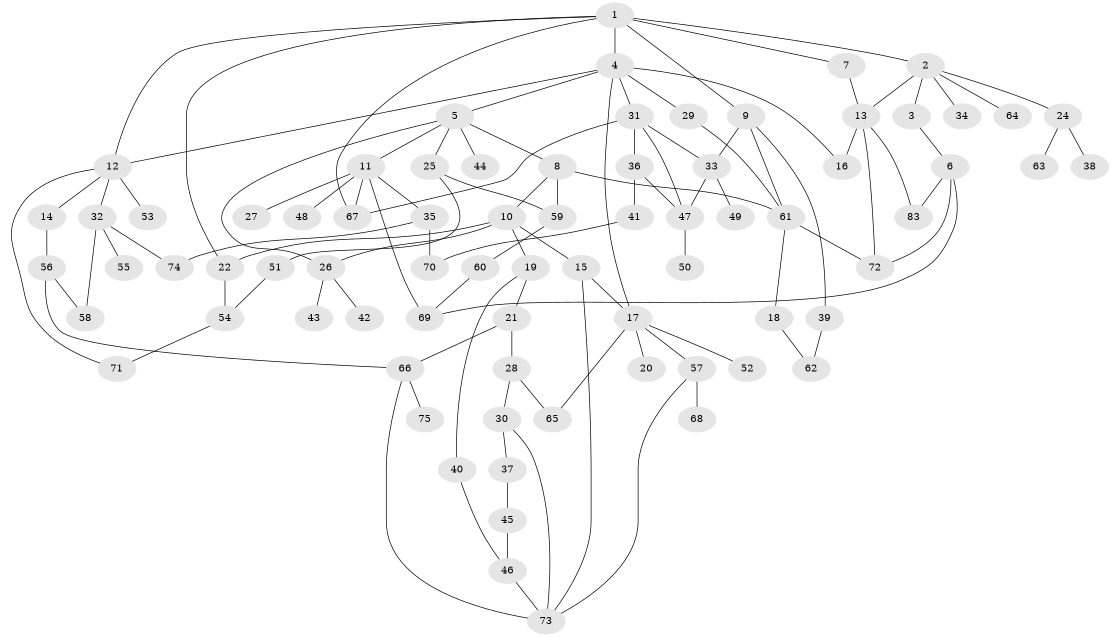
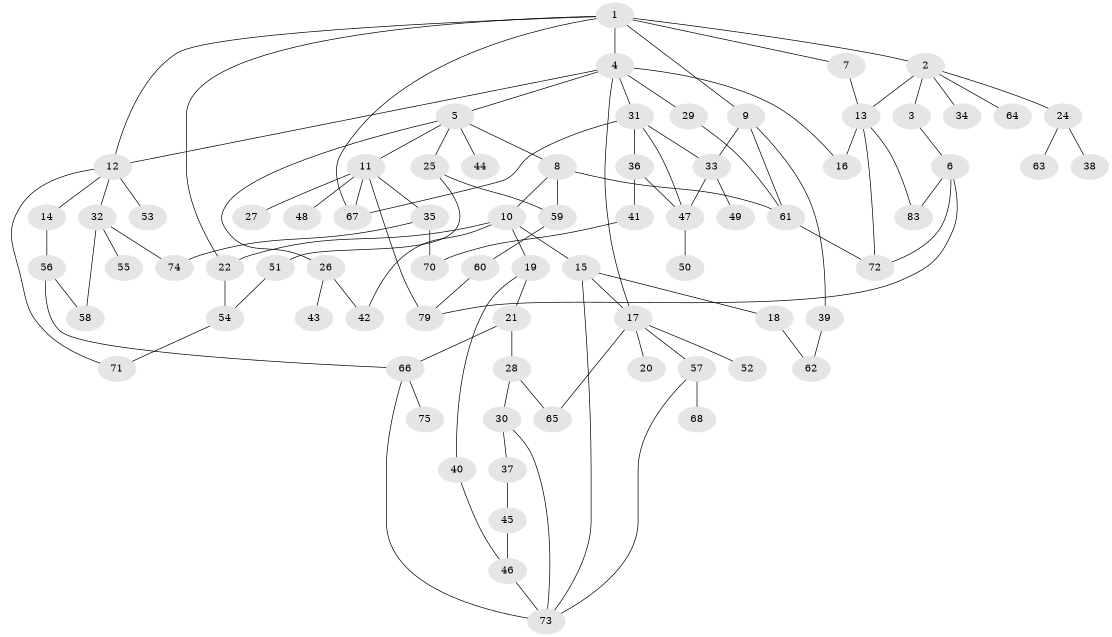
edge "10" -- "26": now "10" -- "42"
edge "61" -- "18": now "15" -- "18"
node "69": label "69" -> "79"
